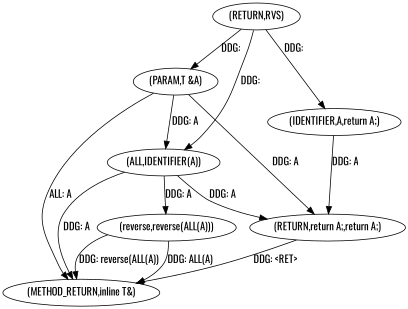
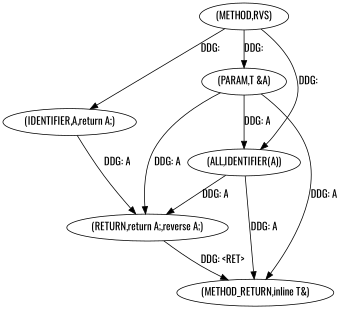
node "(RETURN,RVS)": label "(RETURN,RVS)" -> "(METHOD,RVS)"
edge "(PARAM,T &A)" -> "(METHOD_RETURN,inline T&)": label "ALL: A" -> "DDG: A"
node "(reverse,reverse(ALL(A)))": removed
node "(RETURN,return A;,return A;)": label "(RETURN,return A;,return A;)" -> "(RETURN,return A;,reverse A;)"
